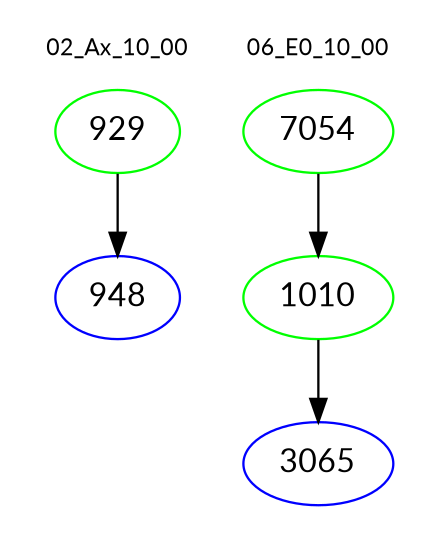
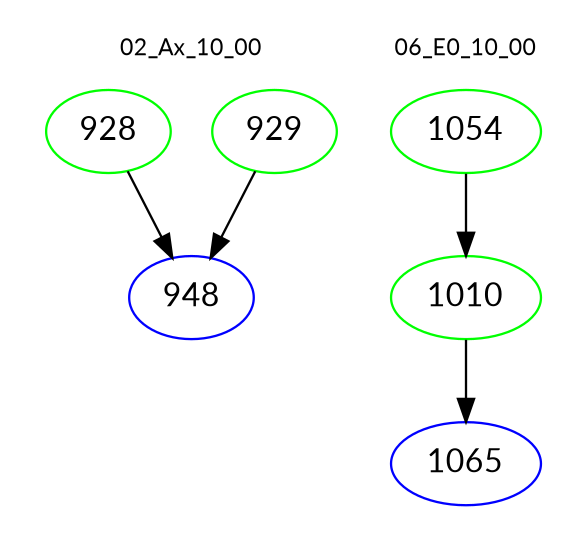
node "928": added
node "7054": label "7054" -> "1054"
node "3065": label "3065" -> "1065"
